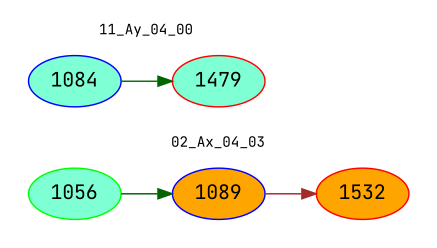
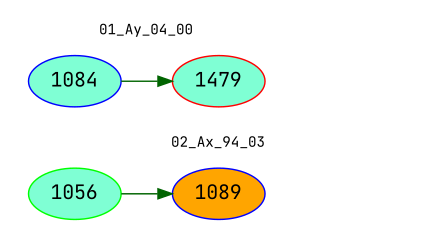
cluster "11_Ay_04_00": label "11_Ay_04_00" -> "01_Ay_04_00"
cluster "02_Ax_04_03": label "02_Ax_04_03" -> "02_Ax_94_03"
node "1532": removed
